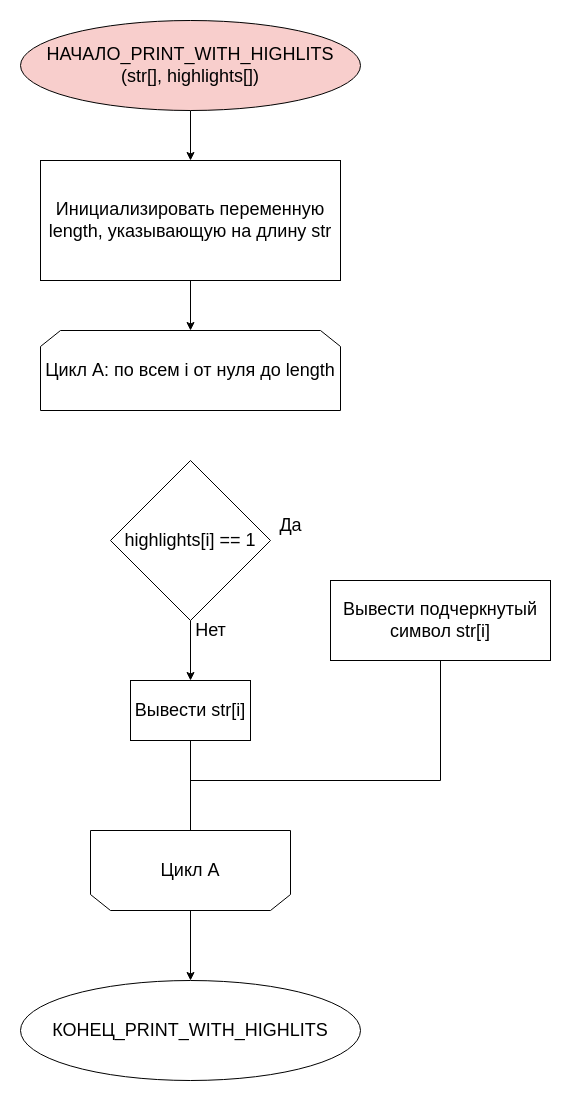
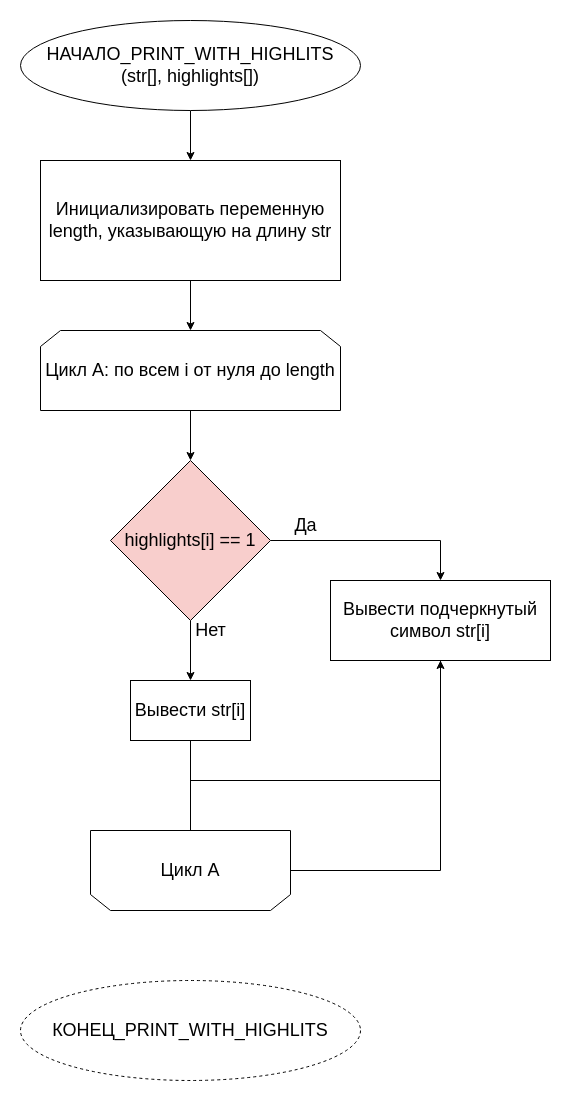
node "НАЧАЛО_PRINT_WITH_HIGHLITS (str[], highlights[])": fillcolor #f8cecc -> #ffffff
edge "Цикл А: по всем i от нуля до length" -> "highlights[i] == 1": added
node "Да": moved (291, 526) -> (306, 526)
node "highlights[i] == 1": fillcolor #ffffff -> #f8cecc
edge "highlights[i] == 1" -> "Вывести подчеркнутый символ str[i]": added
edge "Цикл А" -> "КОНЕЦ_PRINT_WITH_HIGHLITS": now "Цикл А" -> "Вывести подчеркнутый символ str[i]"
node "КОНЕЦ_PRINT_WITH_HIGHLITS": style solid -> dashed
